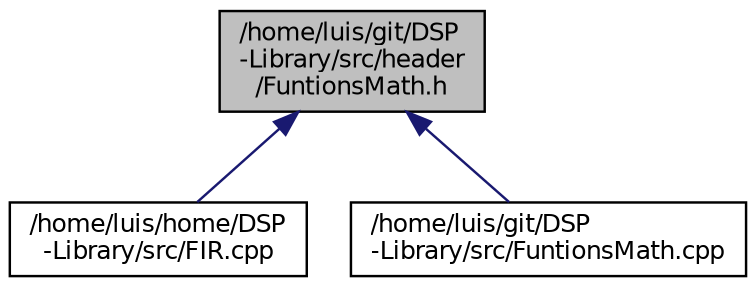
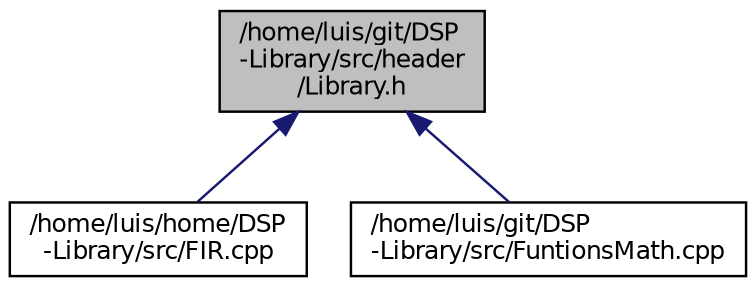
node "/home/luis/git/DSP -Library/src/header /FuntionsMath.h": label "/home/luis/git/DSP -Library/src/header /FuntionsMath.h" -> "/home/luis/git/DSP -Library/src/header /Library.h"
